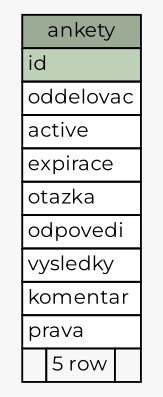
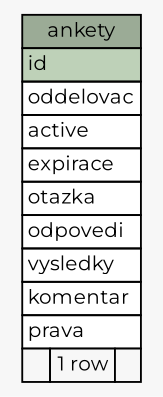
node "ankety": text "5 row" -> "1 row"
